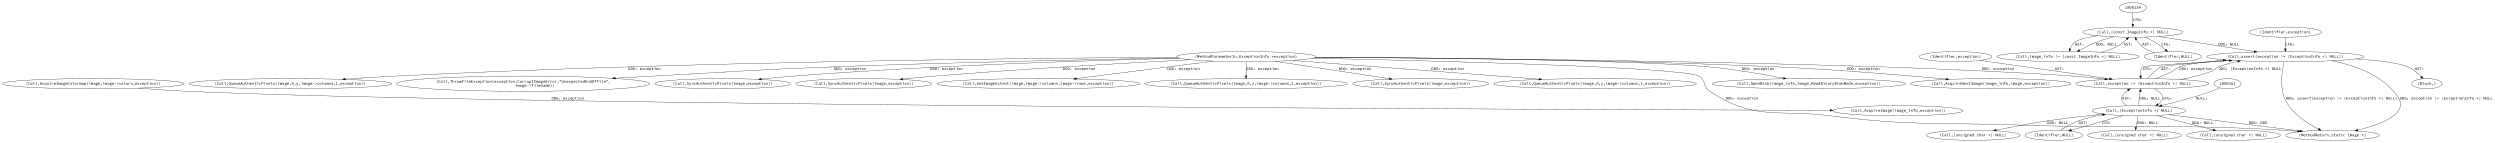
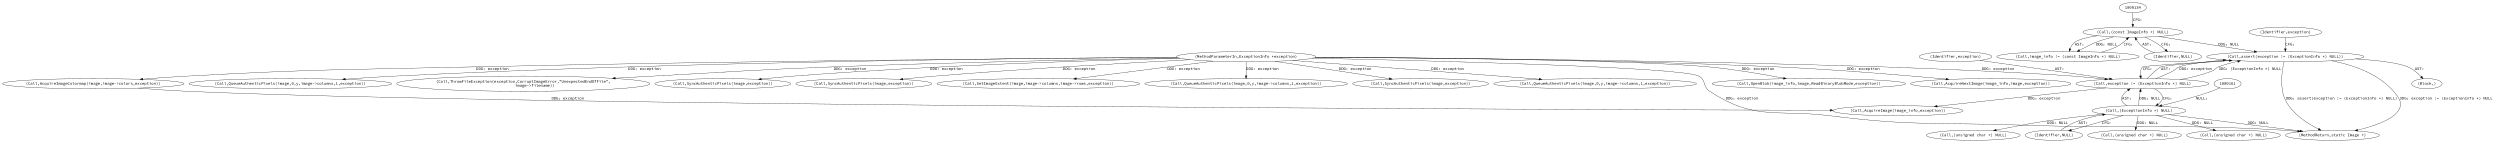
edge "(Call,image_info != (const ImageInfo *) NULL)" -> "(Call,(const ImageInfo *) NULL)": label "AST: " -> "CFG: "
edge "(MethodParameterIn,ExceptionInfo *exception)" -> "(Call,AcquireImageColormap(image,image->colors,exception))": added, label "DDG: exception"
edge "(Call,exception != (ExceptionInfo *) NULL)" -> "(Call,AcquireImage(image_info,exception))": added, label "DDG: exception"
edge "(Call,(ExceptionInfo *) NULL)" -> "(MethodReturn,static Image *)": label "DDG: DDG" -> "DDG: NULL"
